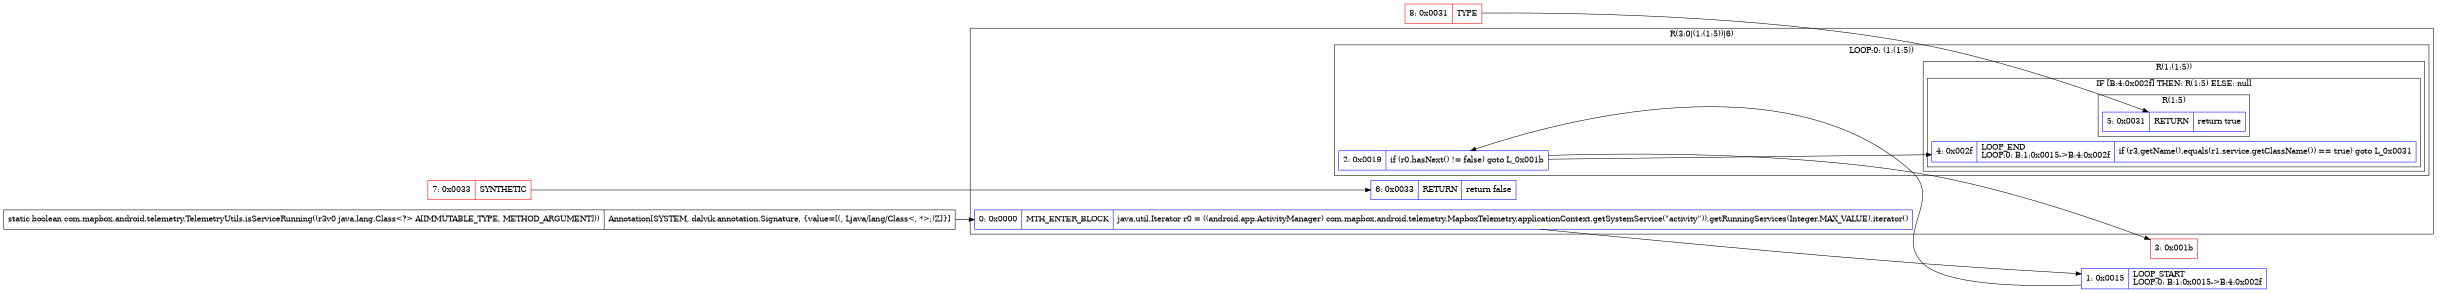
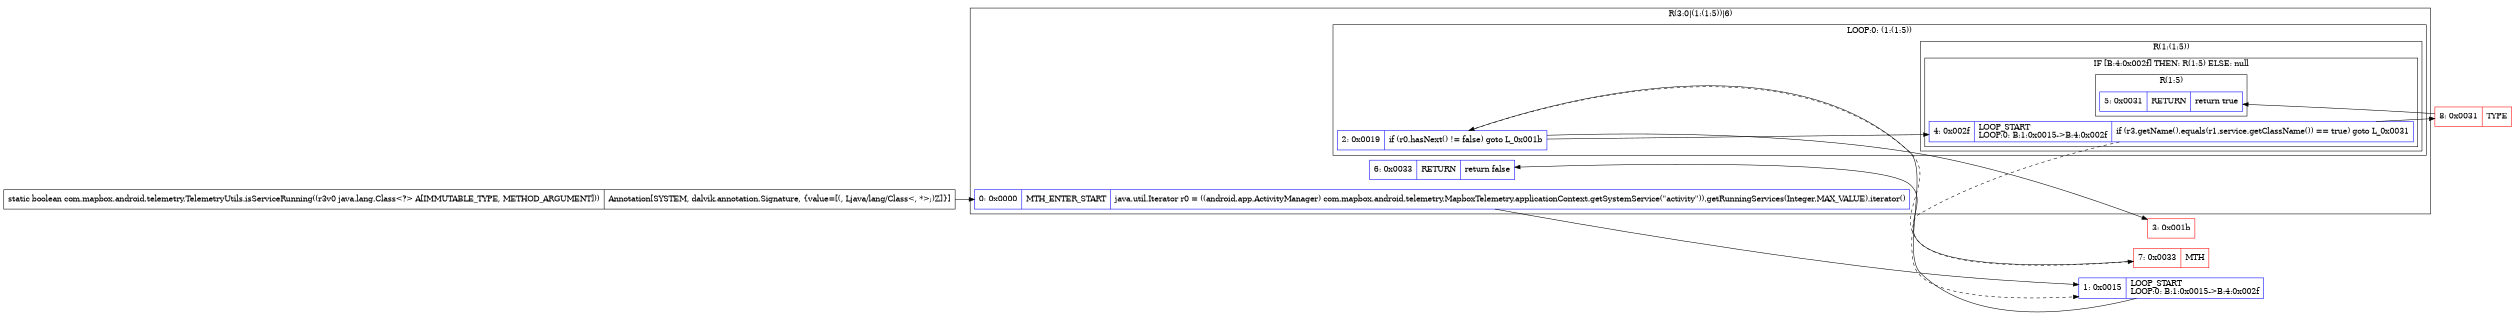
edge "2: 0x0019" -> "7: 0x0033": added
edge "4: 0x002f" -> "8: 0x0031": added
node "4: 0x002f": text "LOOP_END" -> "LOOP_START"
node "7: 0x0033": text "SYNTHETIC" -> "MTH"
edge "4: 0x002f" -> "1: 0x0015": added
node "0: 0x0000": text "MTH_ENTER_BLOCK" -> "MTH_ENTER_START"
